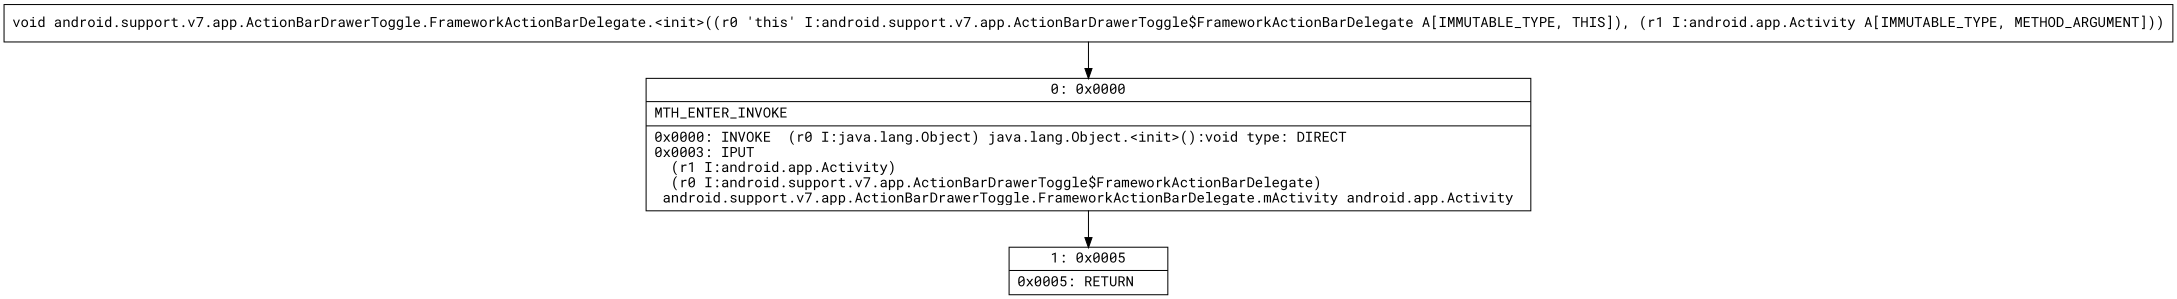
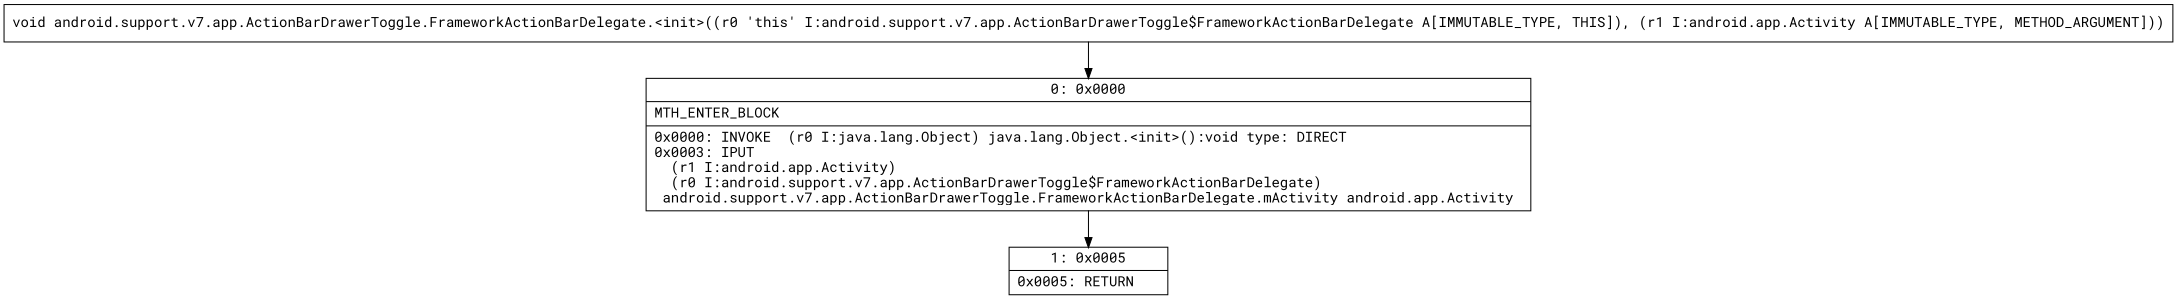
node "0: 0x0000": text "MTH_ENTER_INVOKE" -> "MTH_ENTER_BLOCK"
